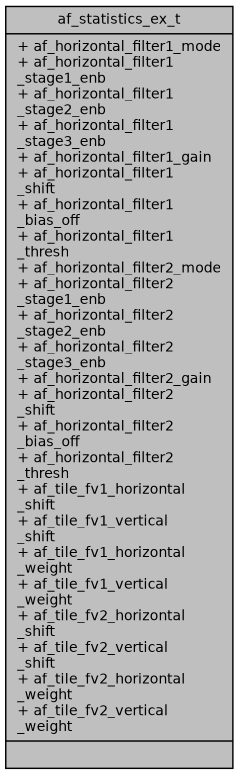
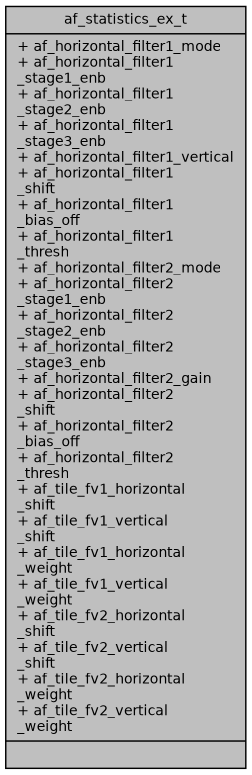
node "af_statistics_ex_t": text "+ af_horizontal_filter1_gain" -> "+ af_horizontal_filter1_vertical"
